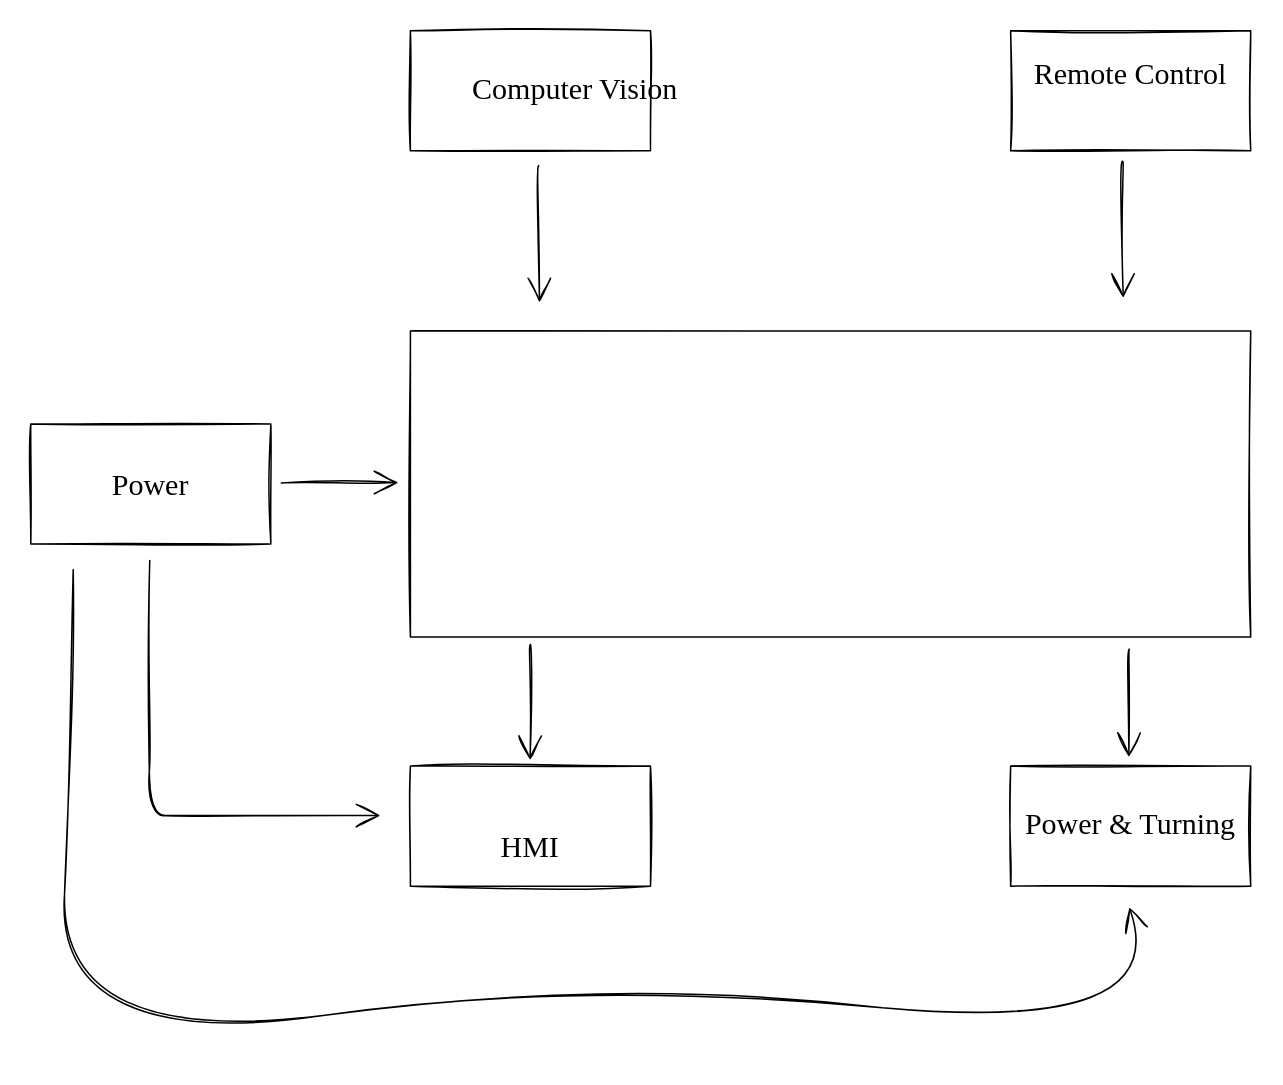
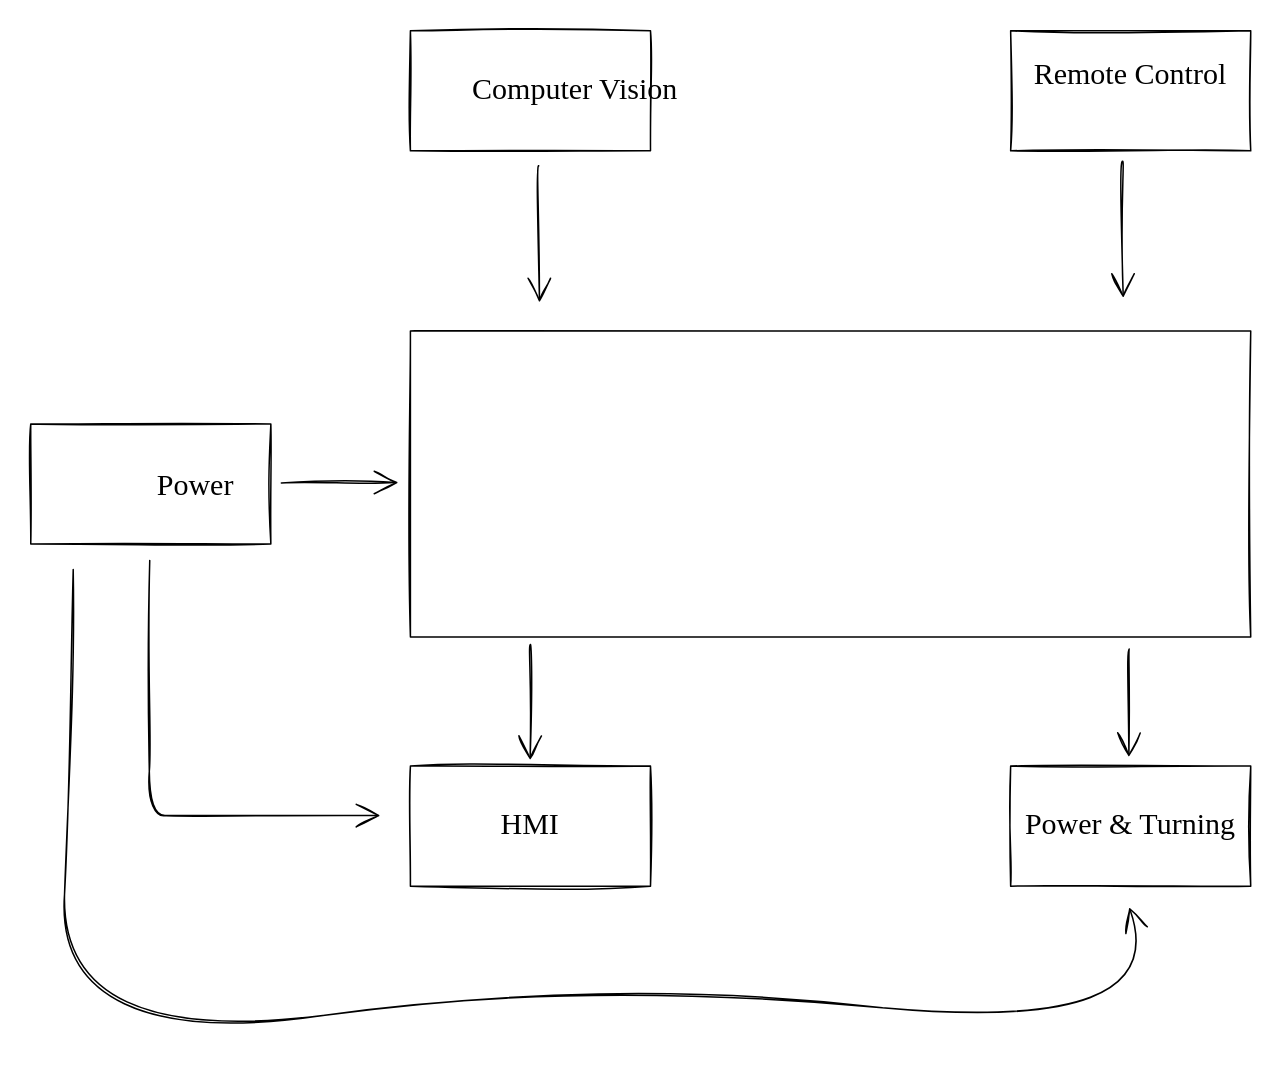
node "Power": moved (151, 484) -> (196, 484)
node "HMI": moved (530, 845) -> (530, 823)
